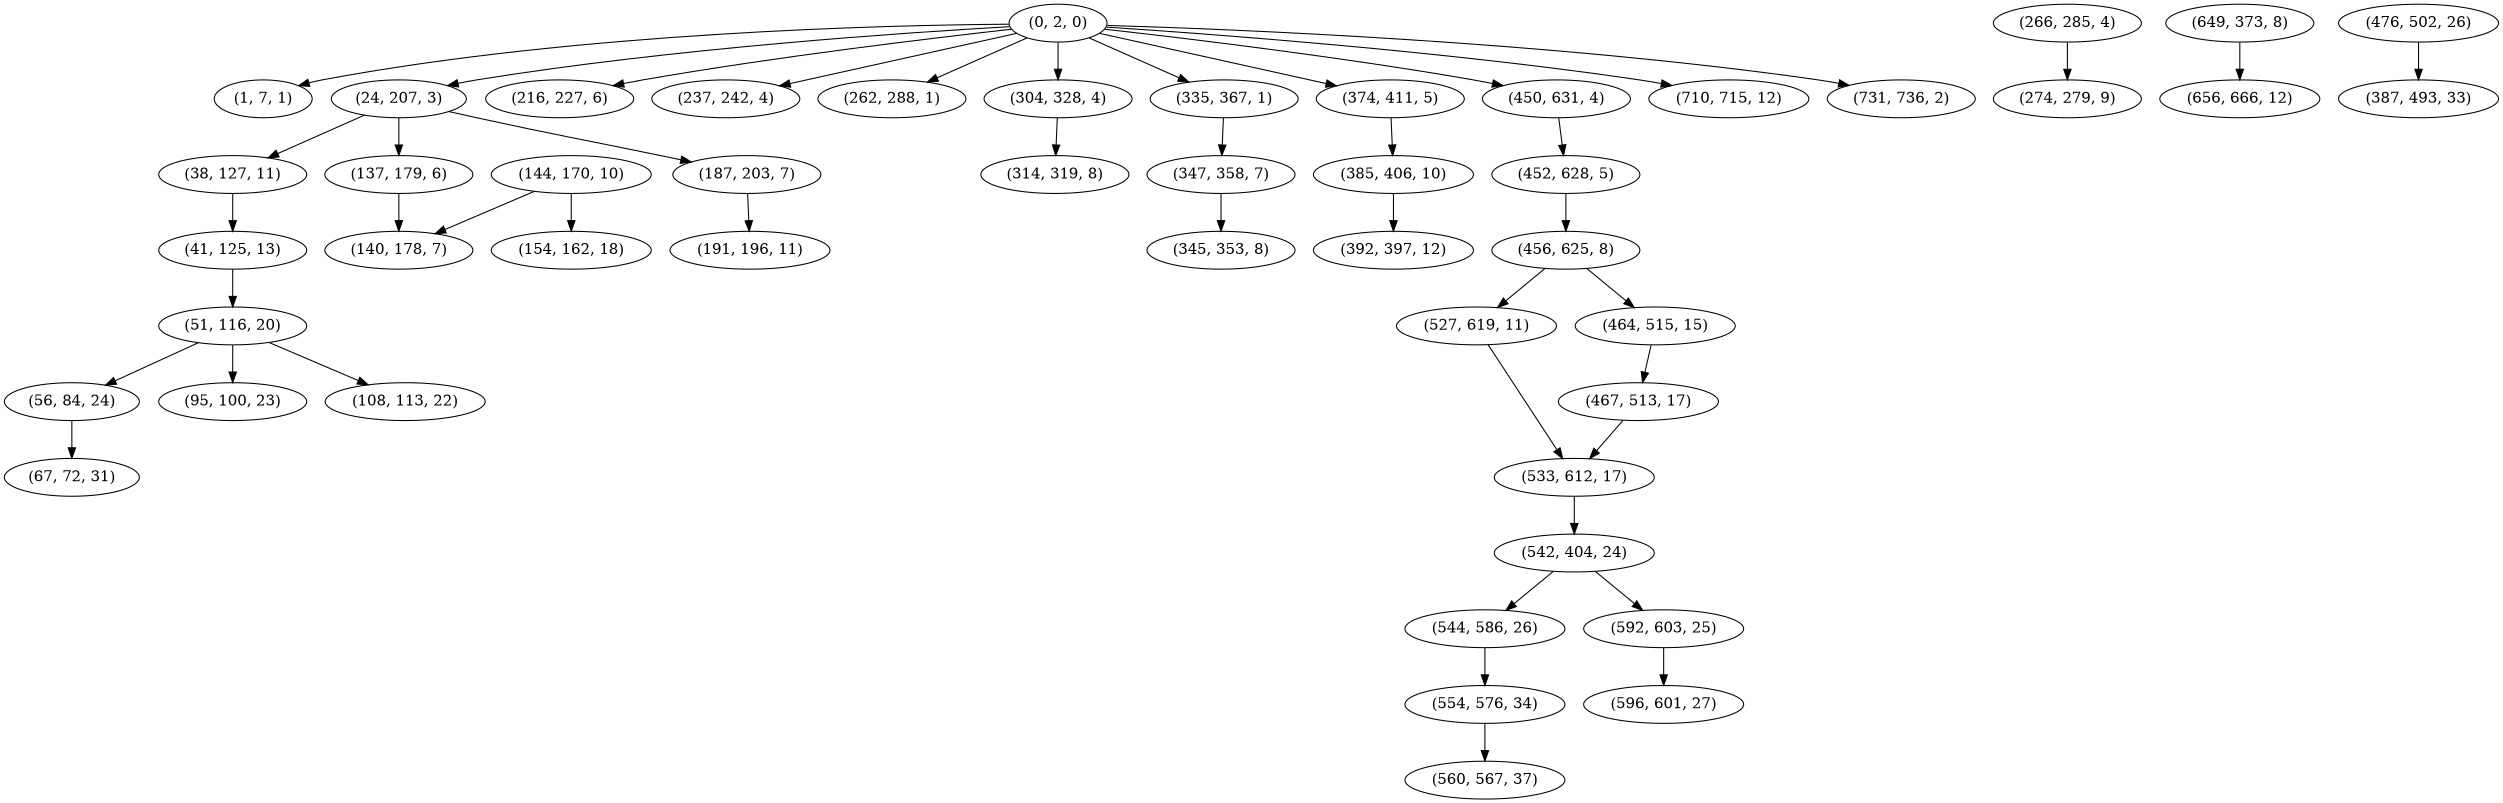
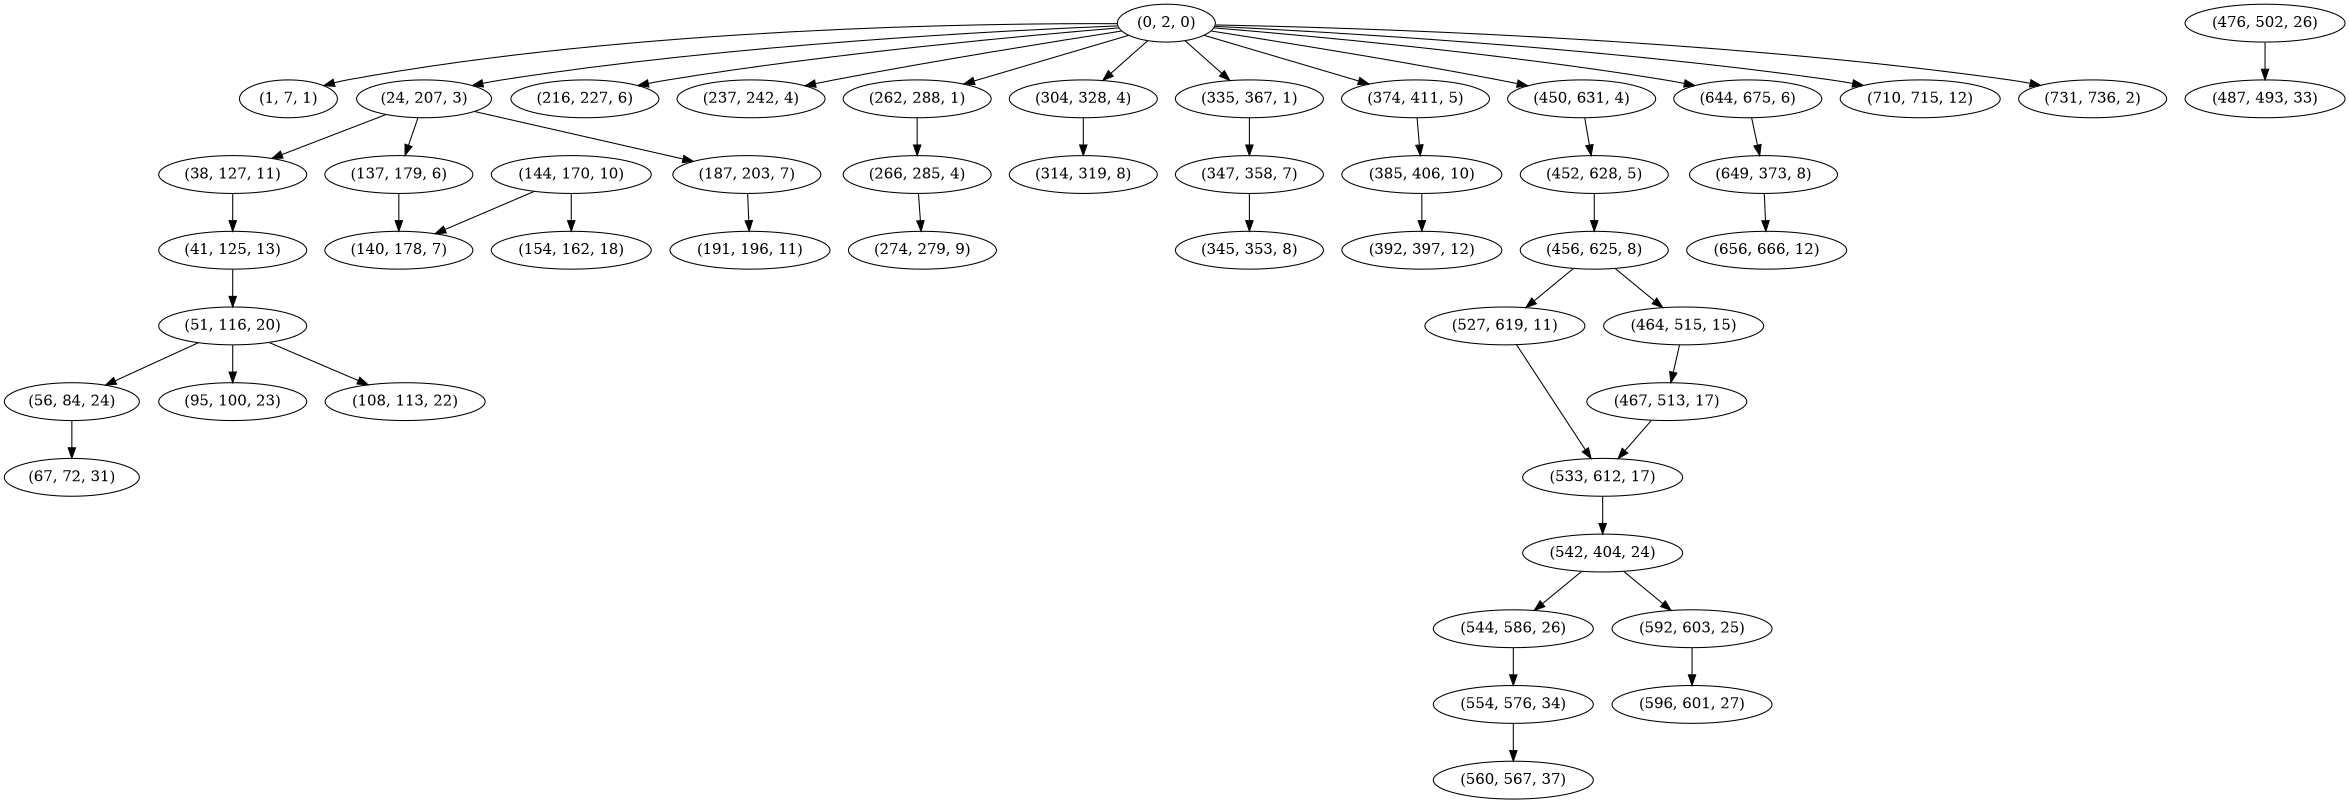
node "(644, 675, 6)": added
node "(387, 493, 33)": label "(387, 493, 33)" -> "(487, 493, 33)"
edge "(262, 288, 1)" -> "(266, 285, 4)": added
